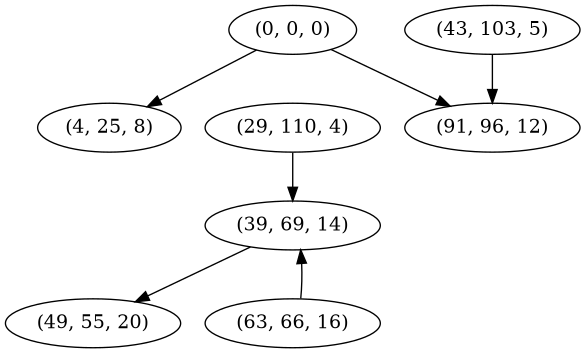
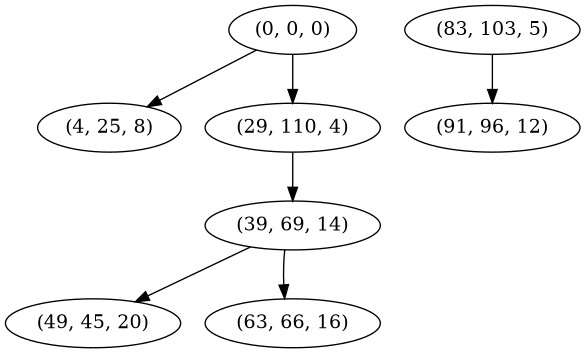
node "(43, 103, 5)": label "(43, 103, 5)" -> "(83, 103, 5)"
edge "(0, 0, 0)" -> "(91, 96, 12)": now "(0, 0, 0)" -> "(29, 110, 4)"
edge "(63, 66, 16)" -> "(39, 69, 14)": reversed
node "(49, 55, 20)": label "(49, 55, 20)" -> "(49, 45, 20)"
